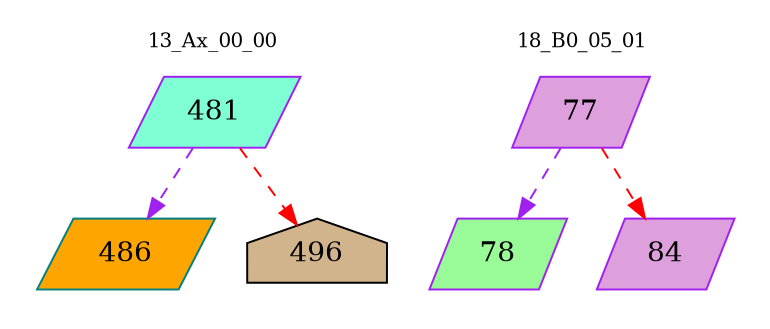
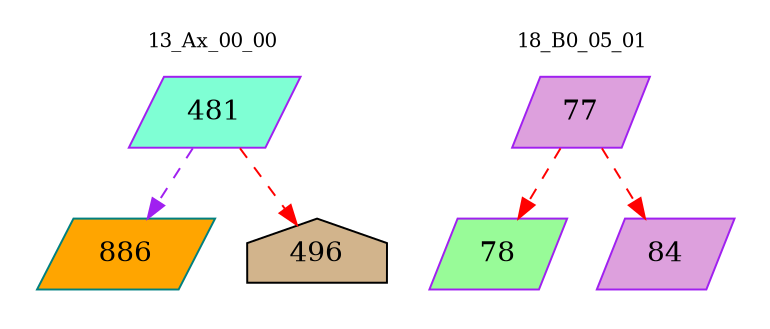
edge "77" -> "78": color purple -> red
node "486": label "486" -> "886"
